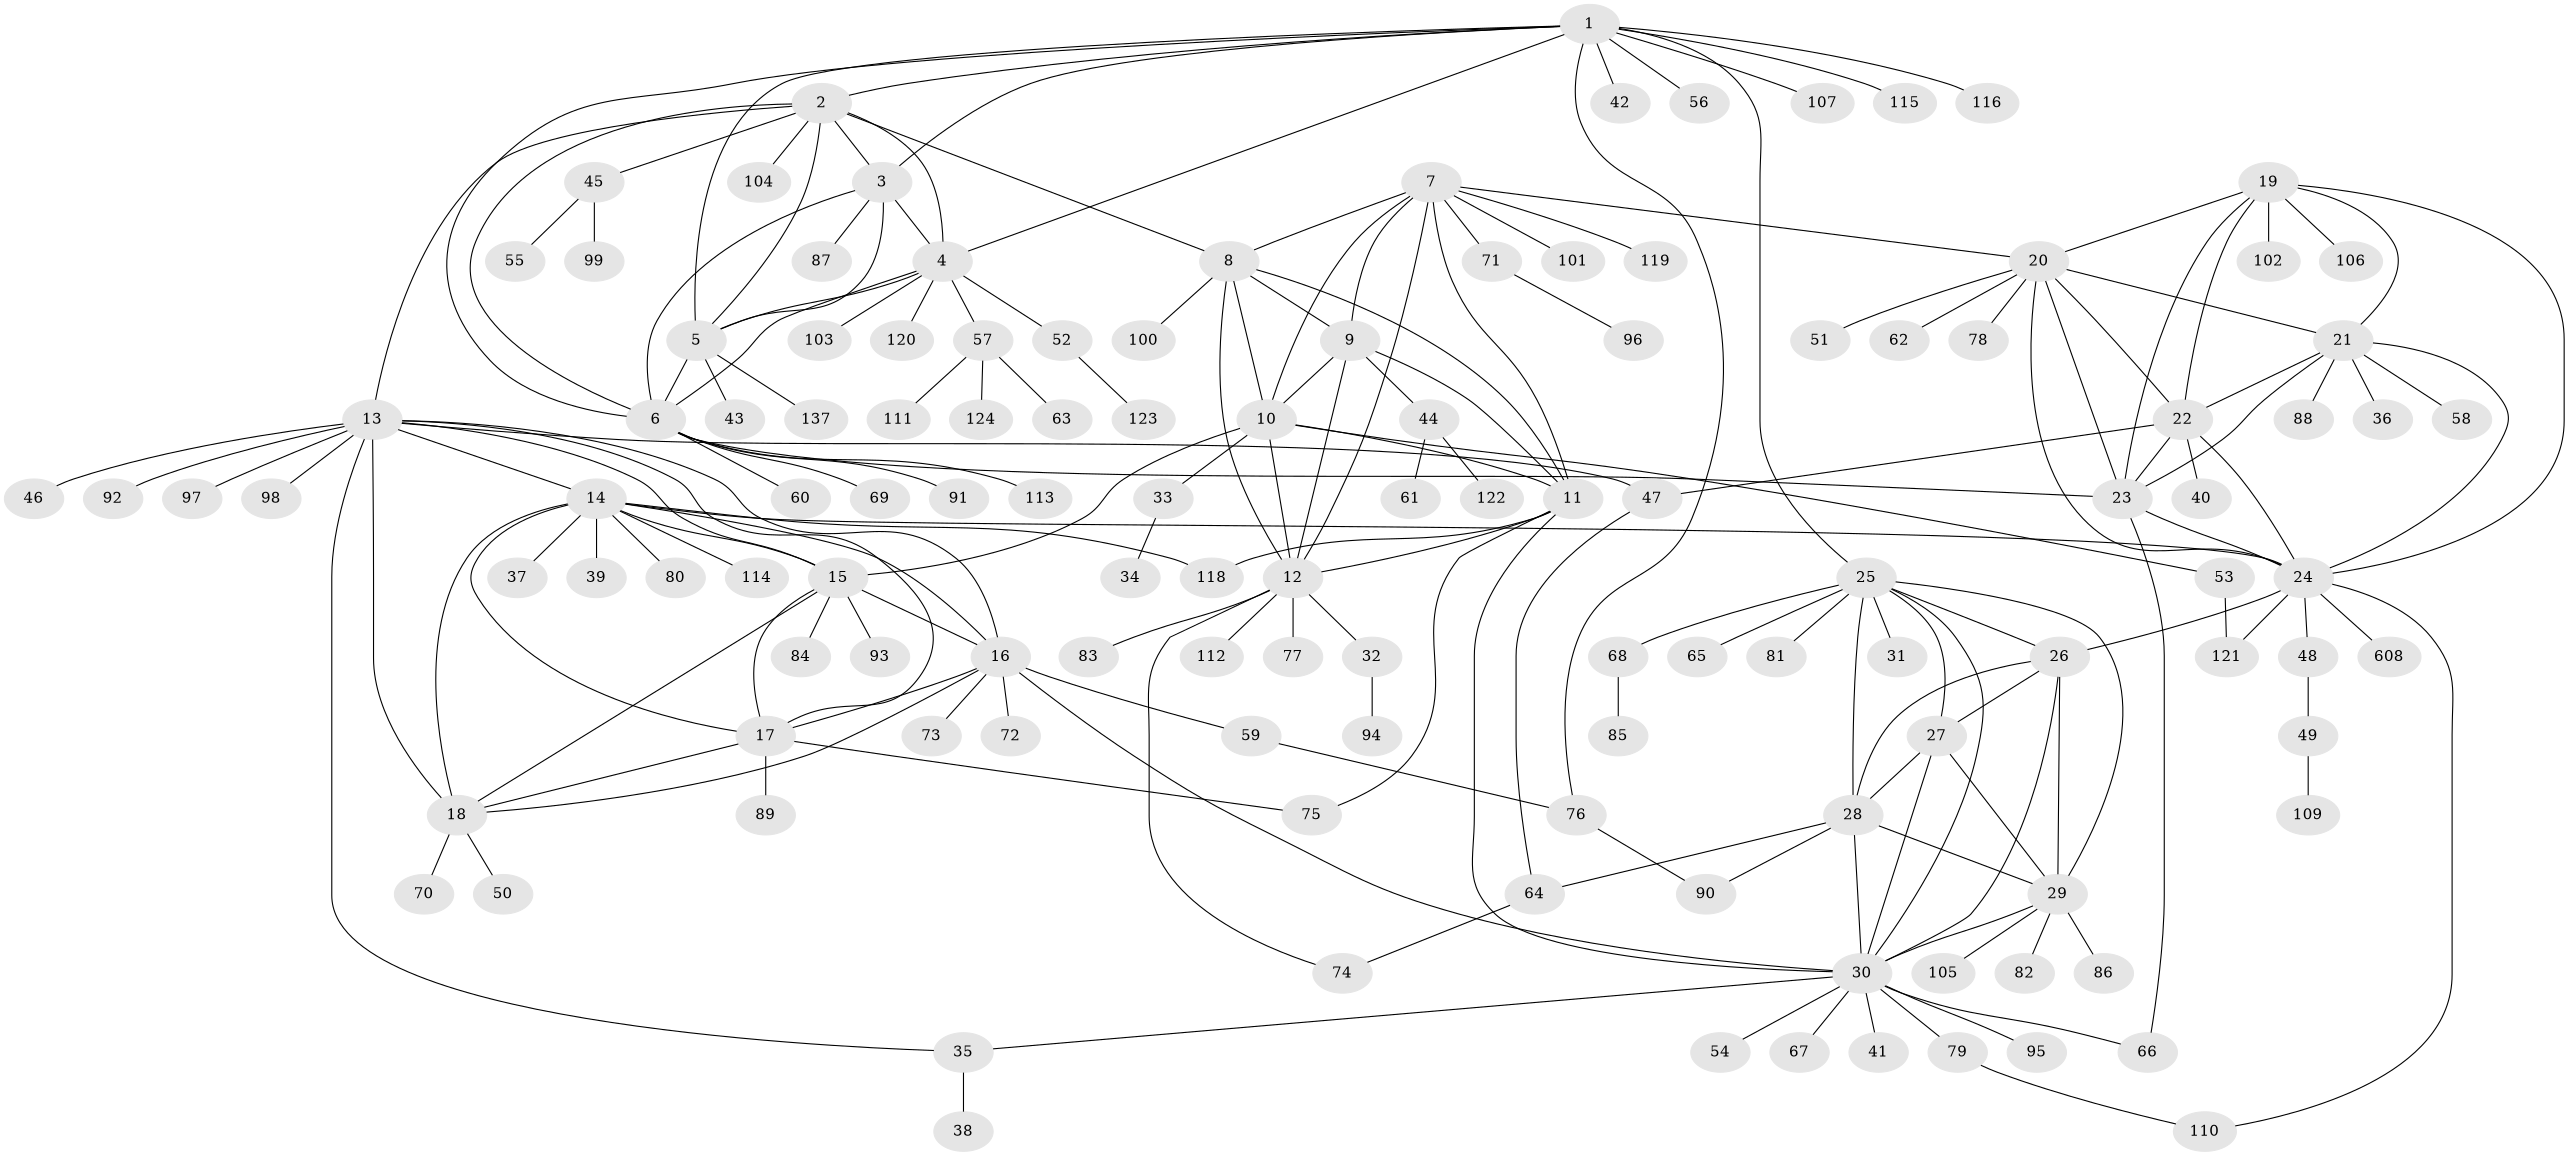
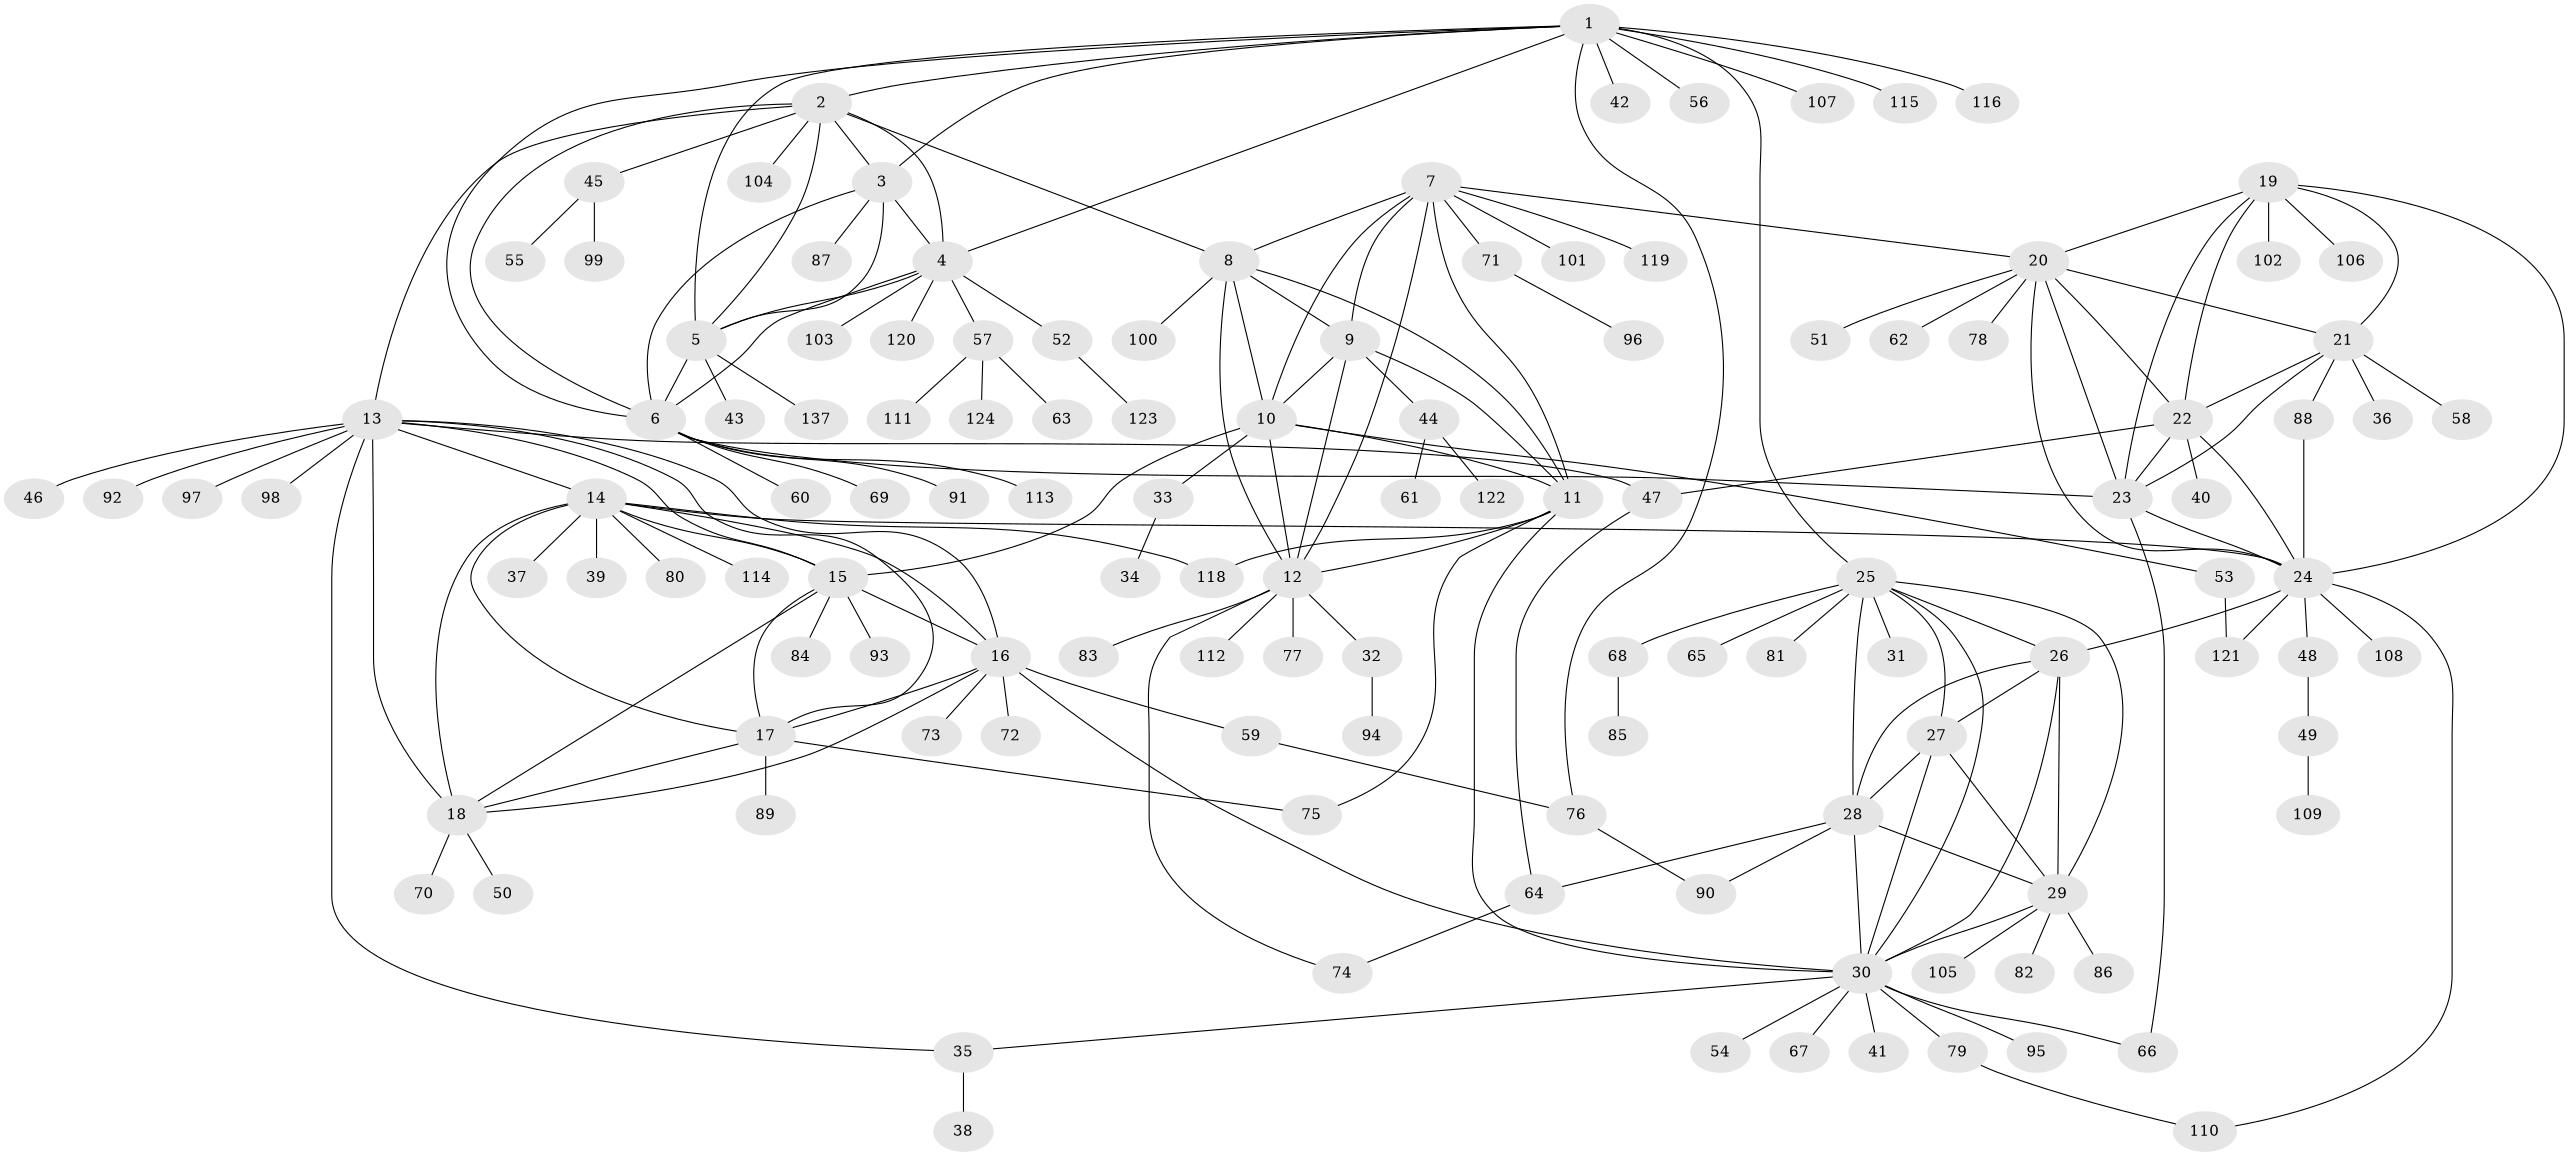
edge "21" -- "24": now "88" -- "24"
node "608": label "608" -> "108"
